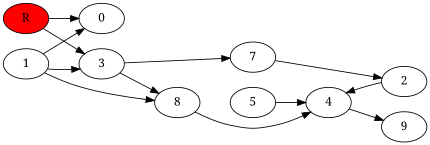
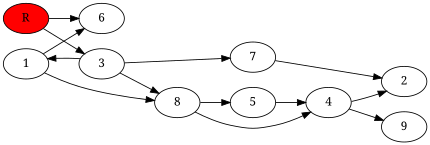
node "0": label "0" -> "6"
edge "1" -> "3": reversed
edge "2" -> "4": reversed
edge "8" -> "5": added
